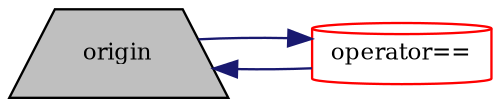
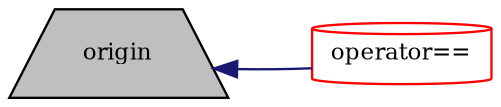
edge "origin" -> "operator==": removed
